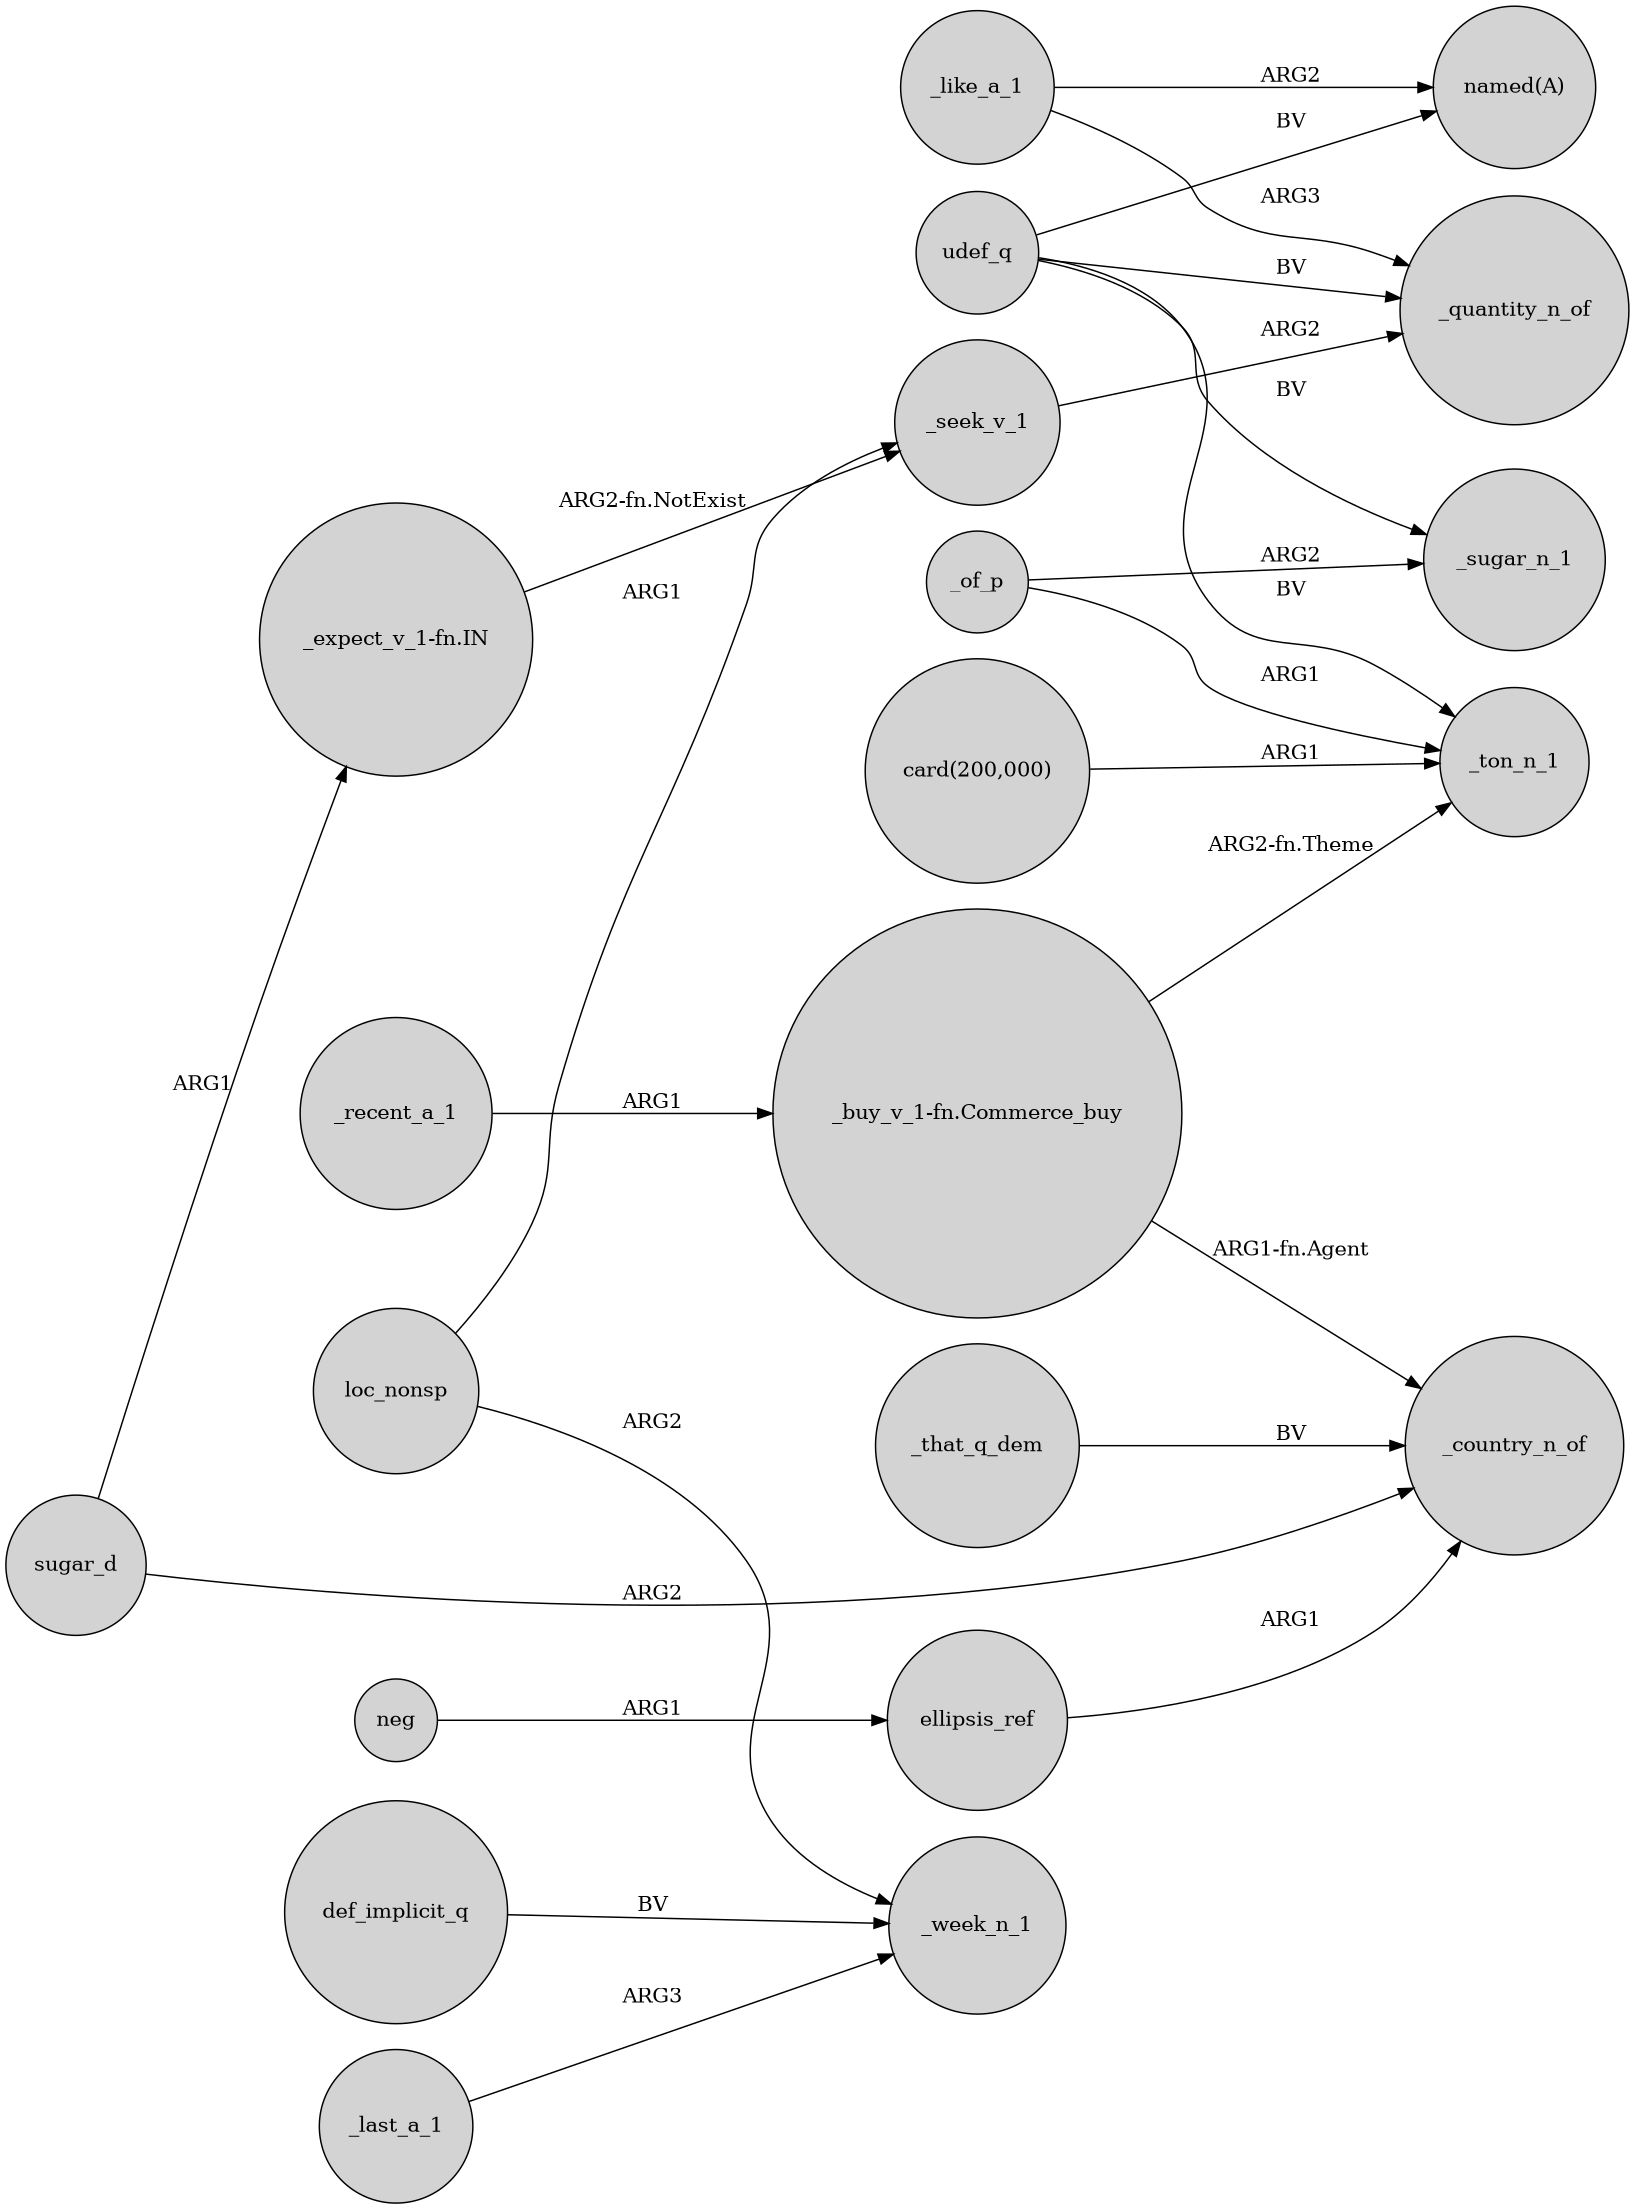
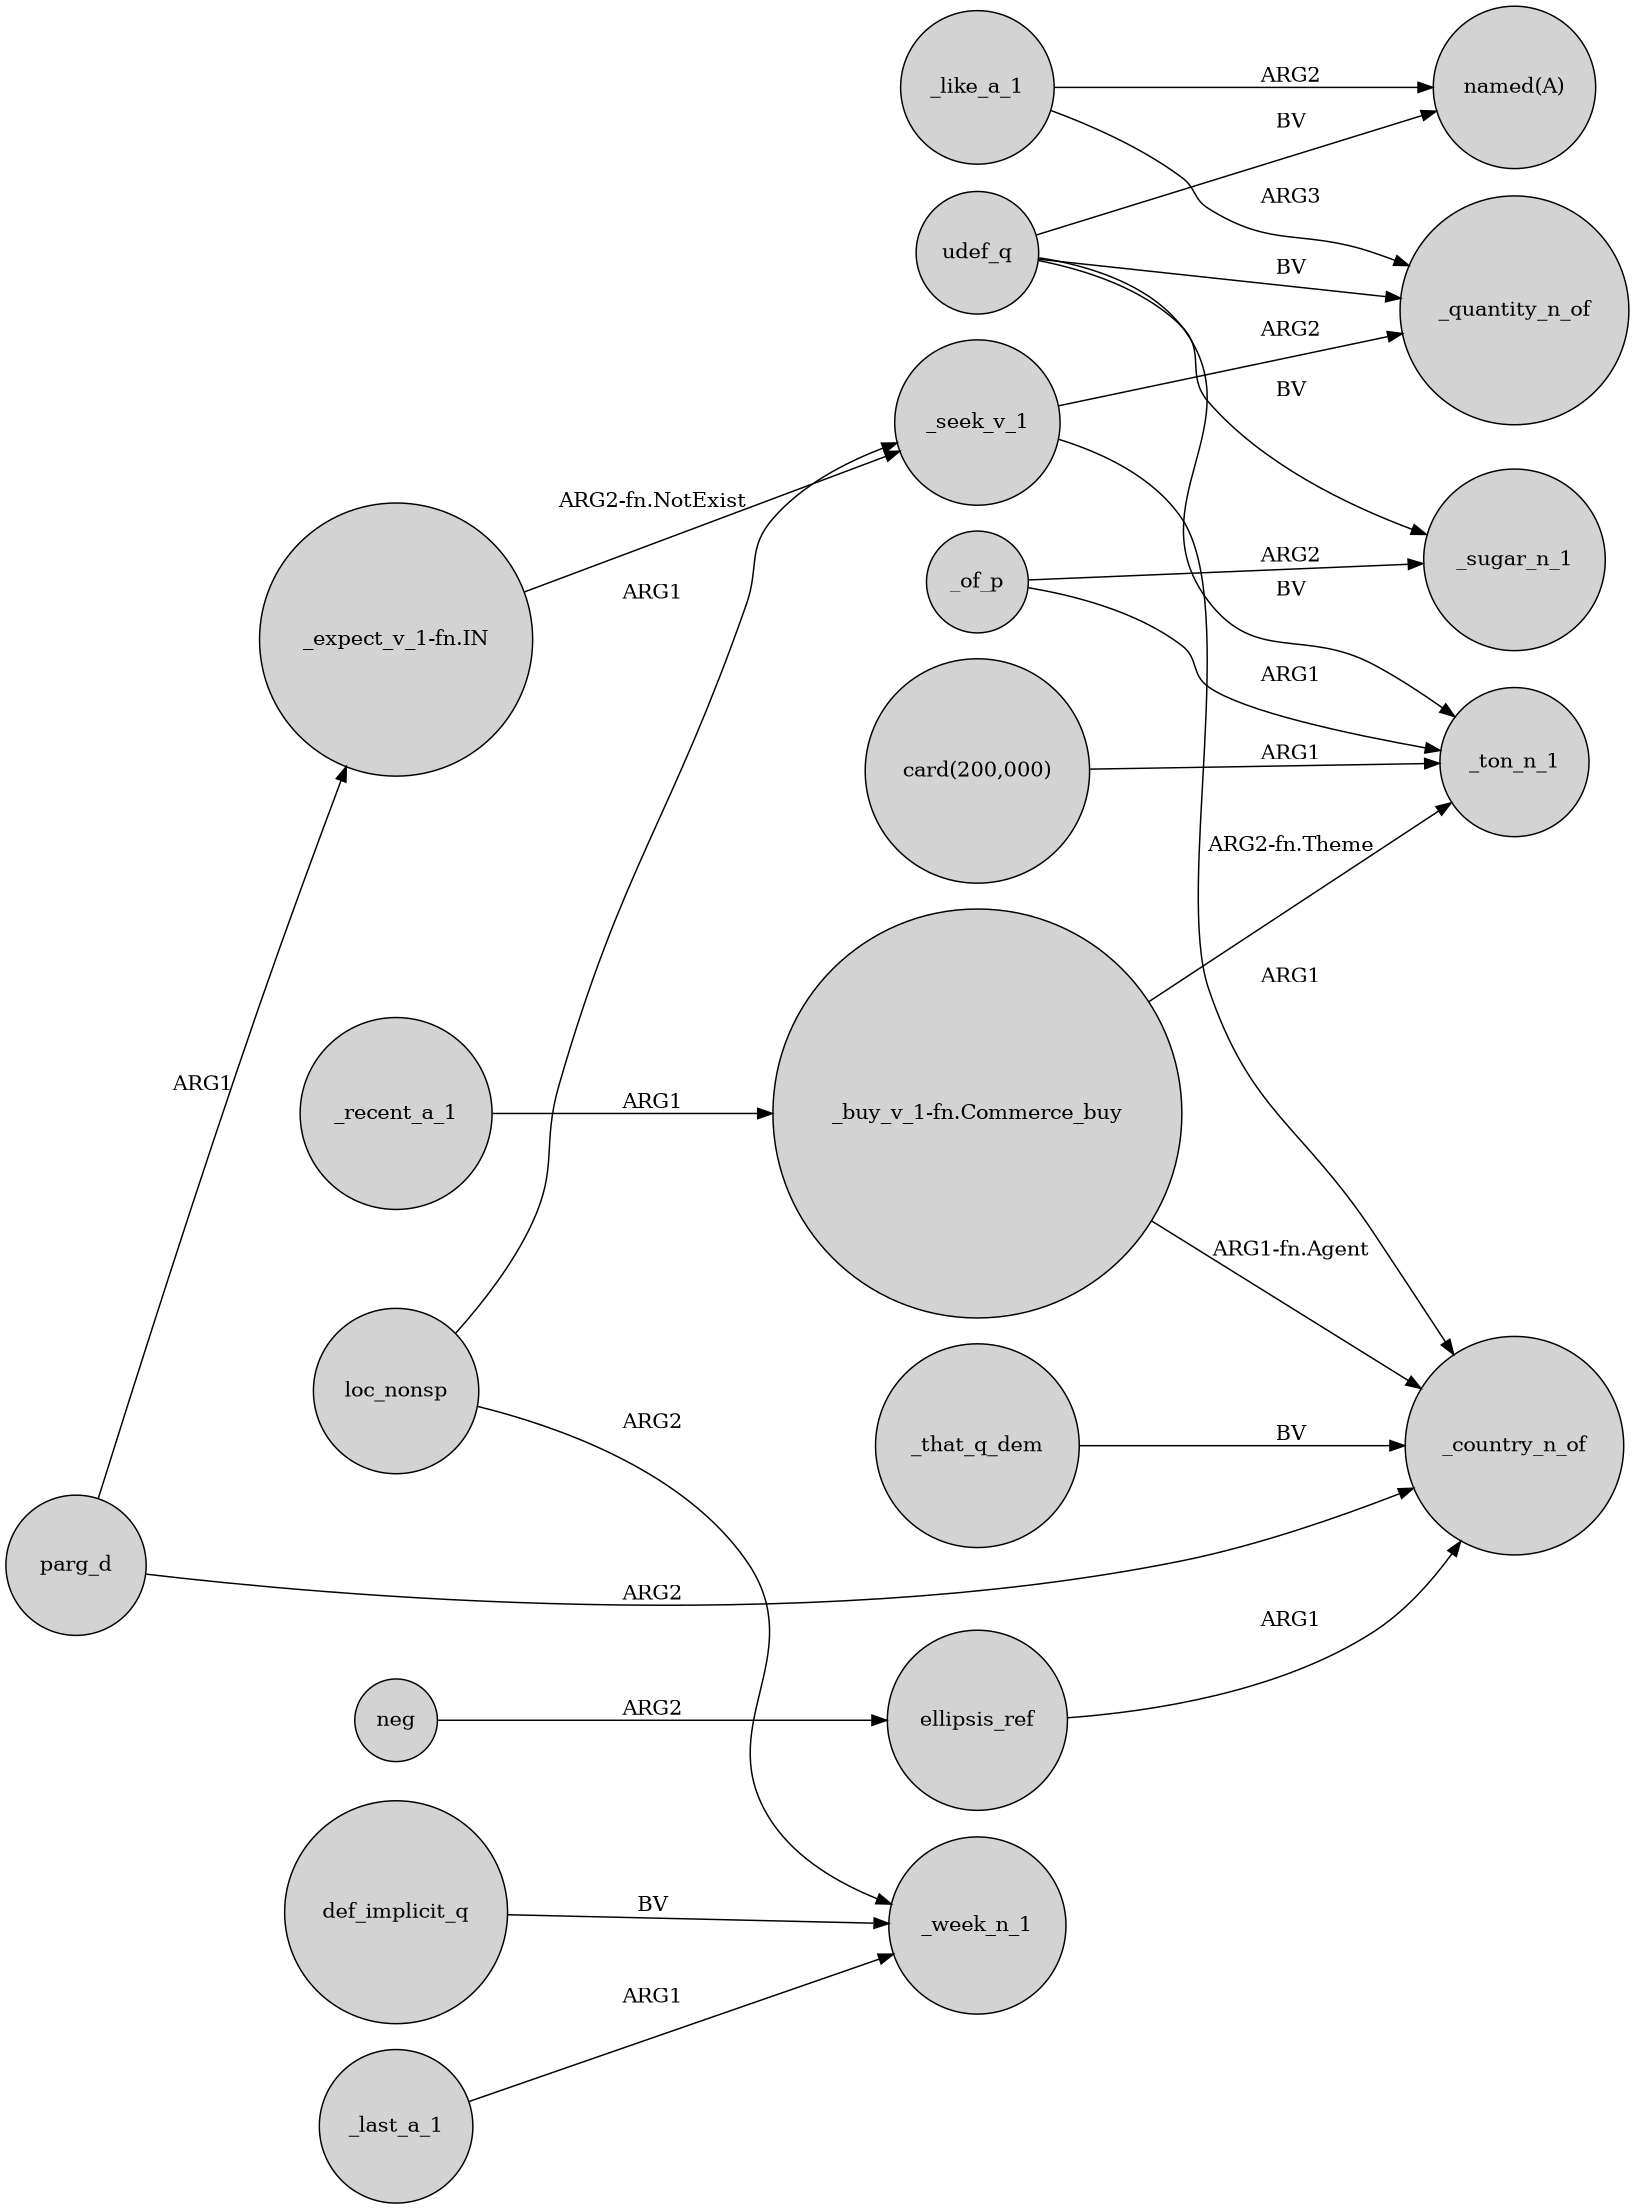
edge "_seek_v_1" -> "_country_n_of": added, label "ARG1"
node "sugar_d": label "sugar_d" -> "parg_d"
edge "neg" -> "ellipsis_ref": label "ARG1" -> "ARG2"
edge "_last_a_1" -> "_week_n_1": label "ARG3" -> "ARG1"
